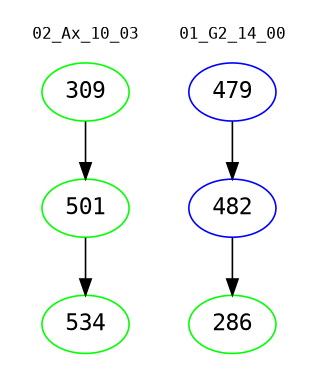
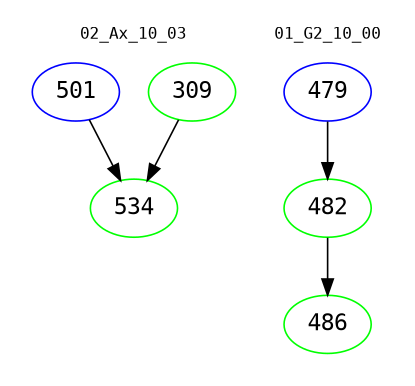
cluster "01_G2_14_00": label "01_G2_14_00" -> "01_G2_10_00"
edge "309" -> "501": now "309" -> "534"
node "501": color green -> blue
node "482": color blue -> green
node "286": label "286" -> "486"
